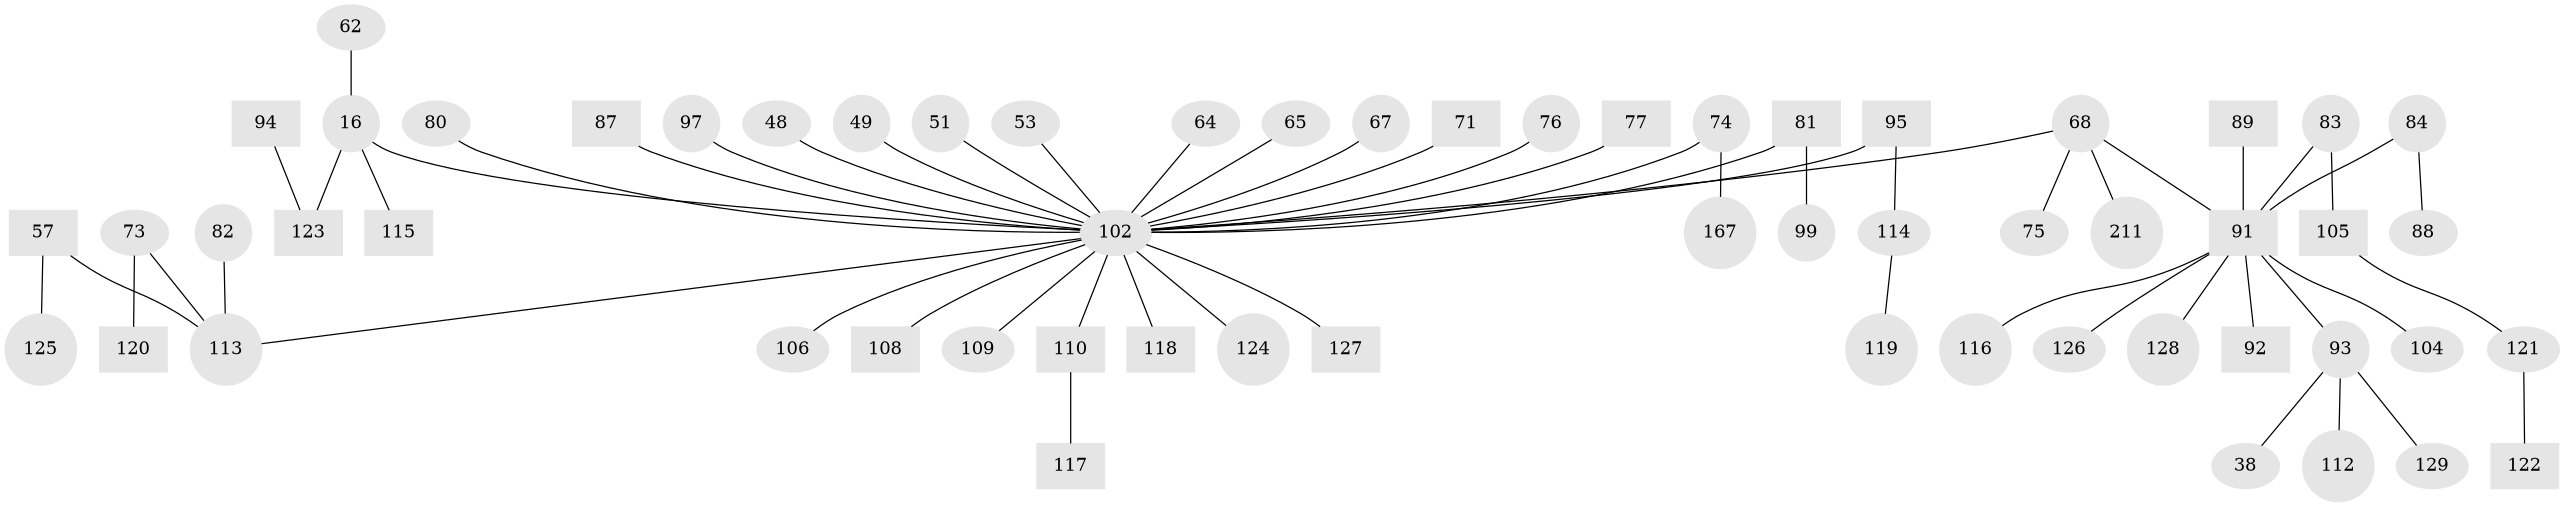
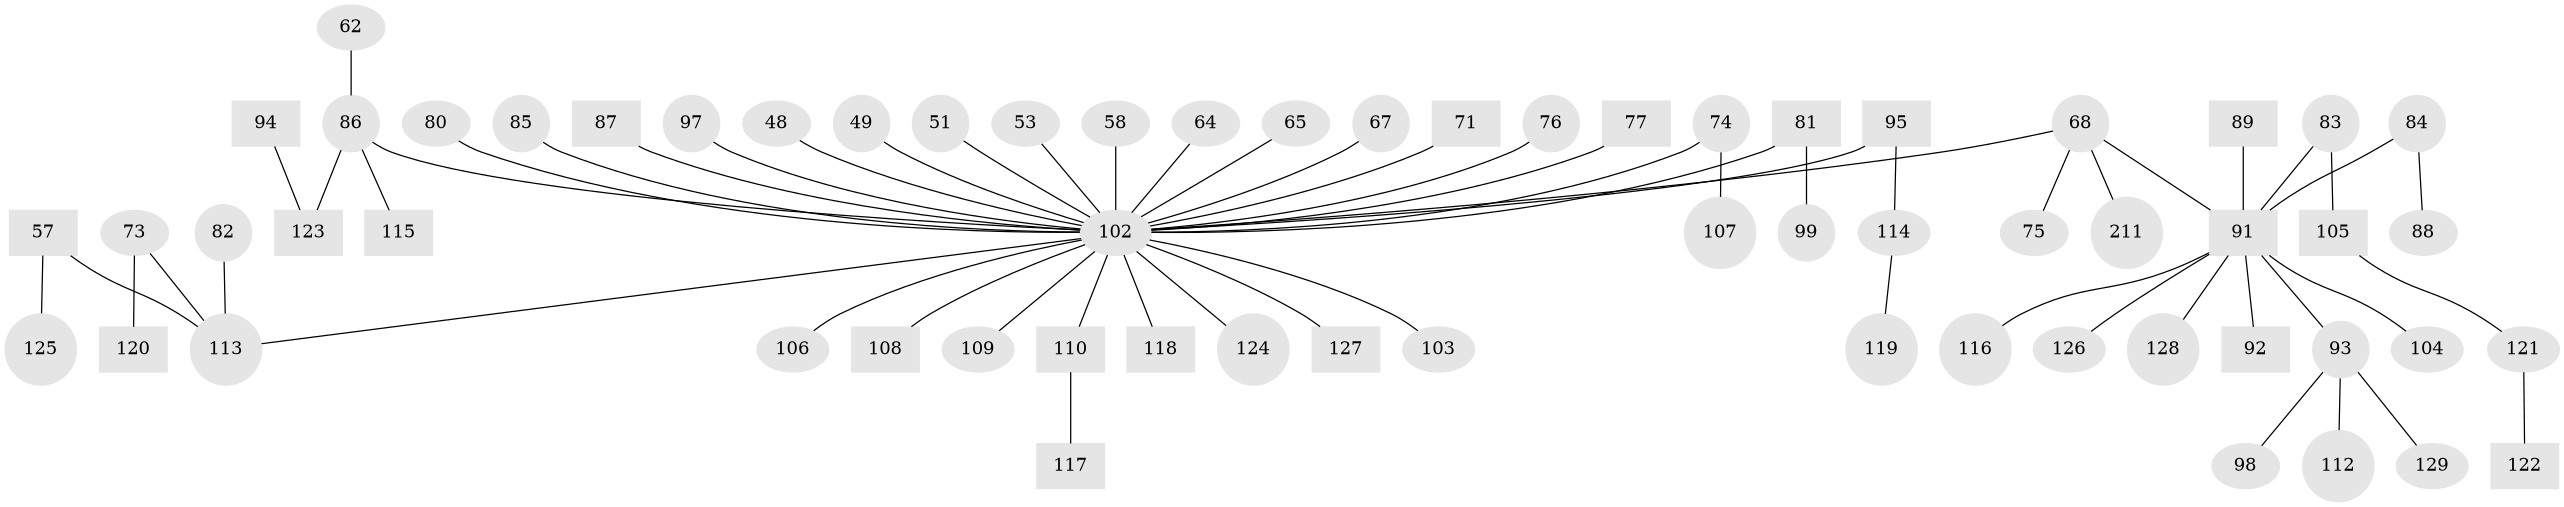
node "16": label "16" -> "86"
node "85": added
node "58": added
node "167": label "167" -> "107"
node "103": added
node "38": label "38" -> "98"
